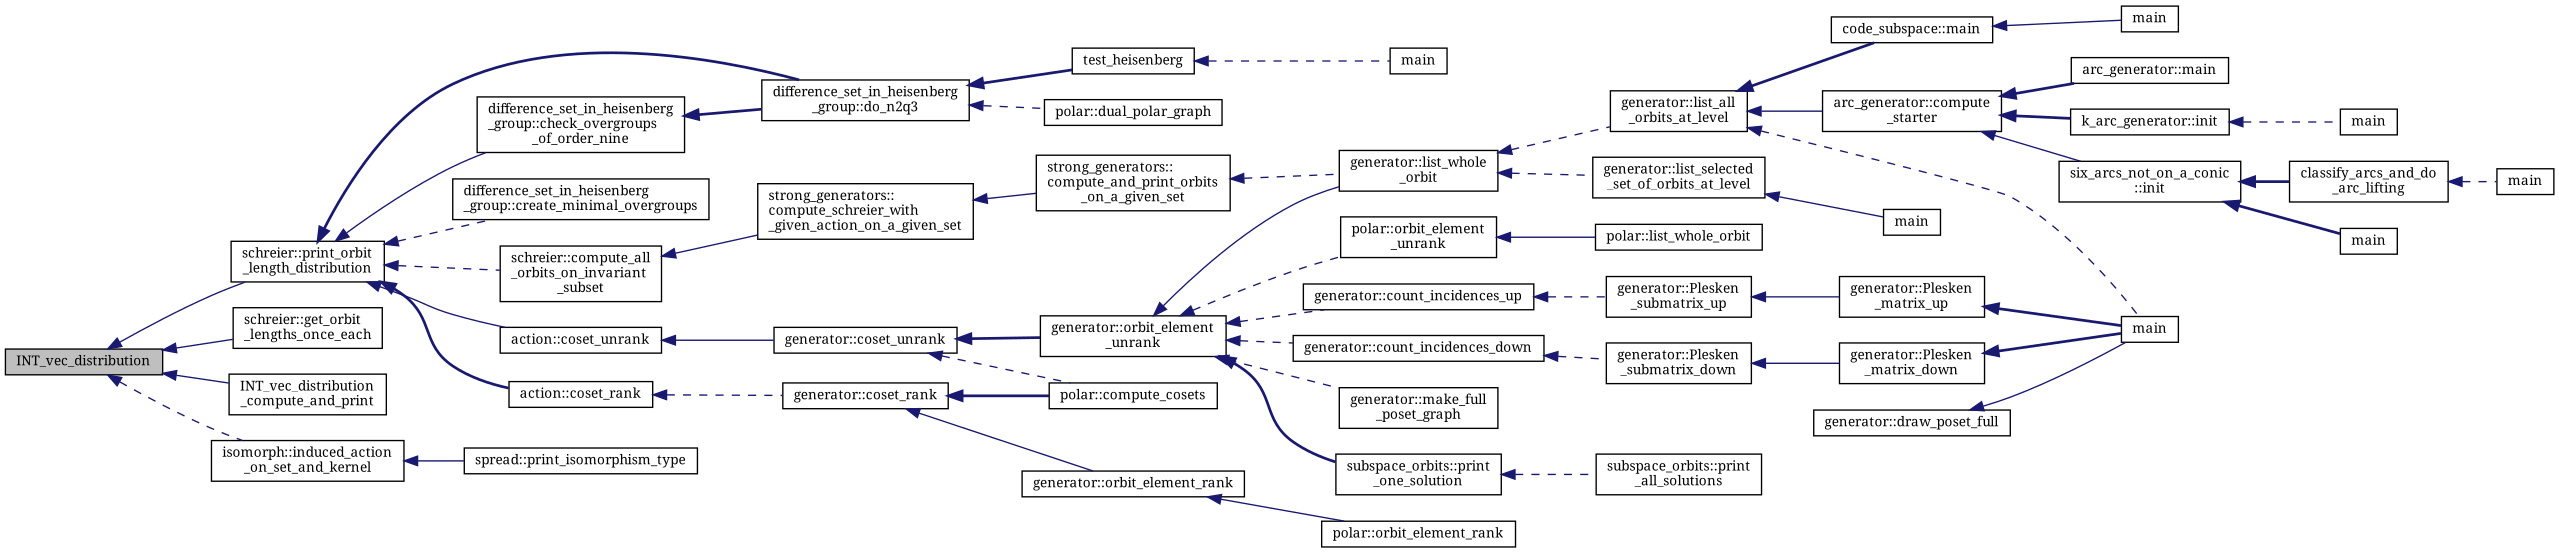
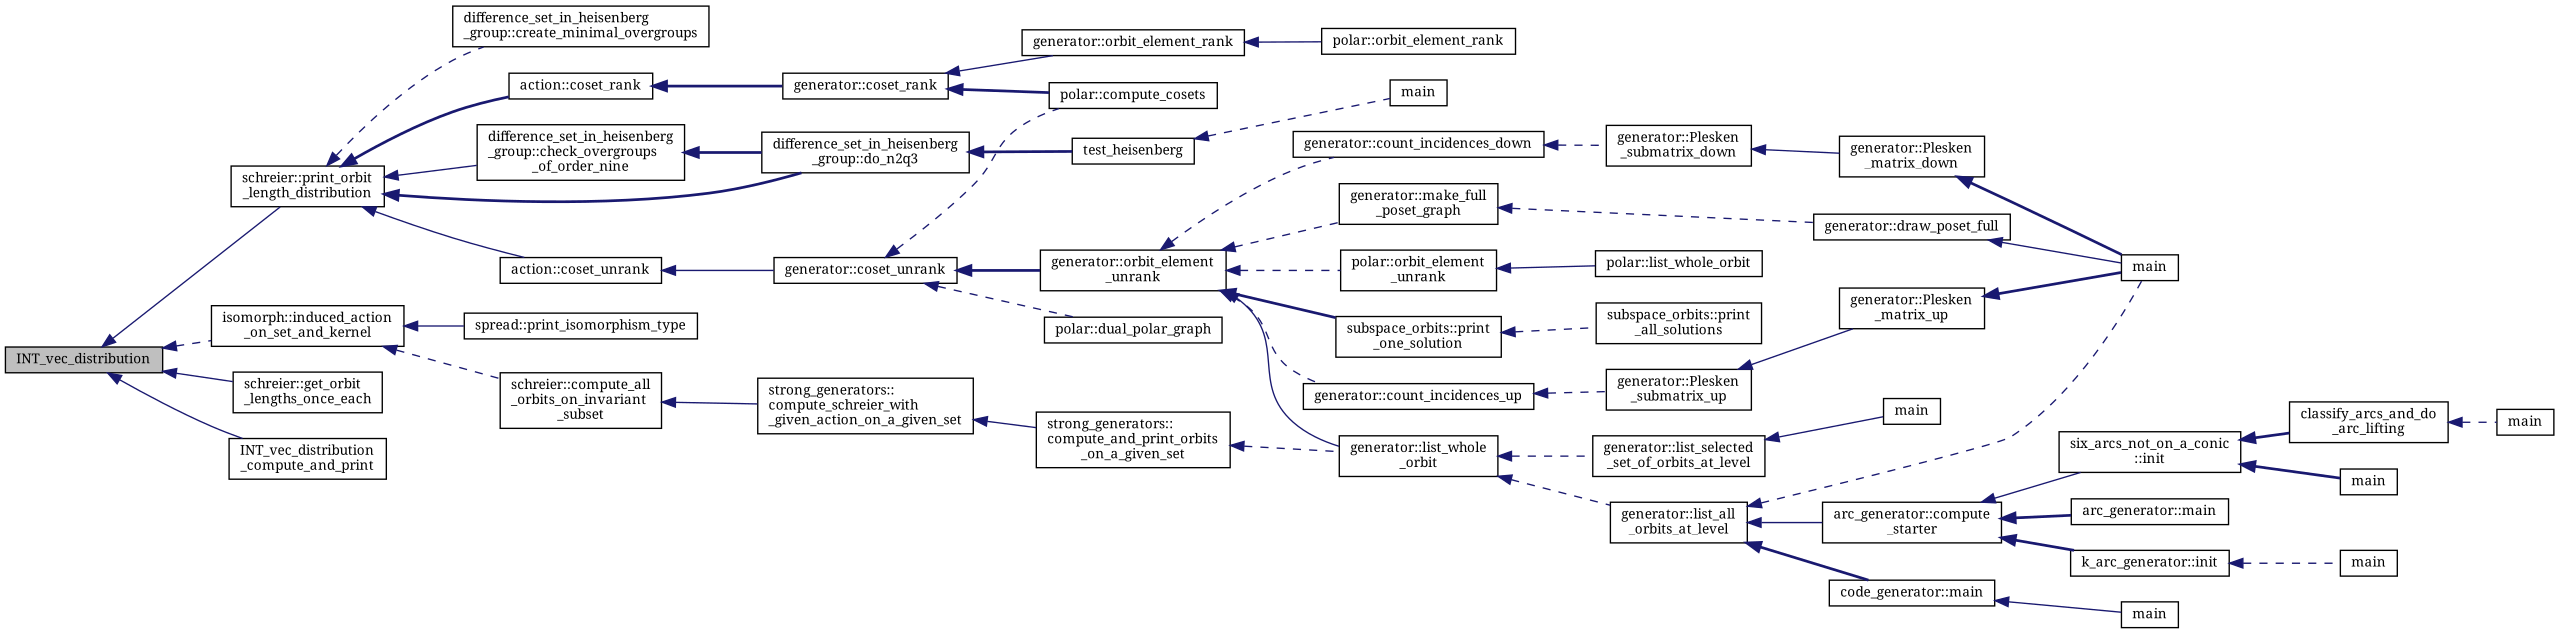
node "code_subspace::main": label "code_subspace::main" -> "code_generator::main"
edge "polar::dual_polar_graph" -> "difference_set_in_heisenberg _group::do_n2q3": now "polar::dual_polar_graph" -> "generator::coset_unrank"
edge "generator::draw_poset_full" -> "generator::make_full _poset_graph": added
edge "schreier::compute_all _orbits_on_invariant _subset" -> "schreier::print_orbit _length_distribution": now "schreier::compute_all _orbits_on_invariant _subset" -> "isomorph::induced_action _on_set_and_kernel"
edge "generator::coset_rank" -> "action::coset_rank": style dashed -> bold
